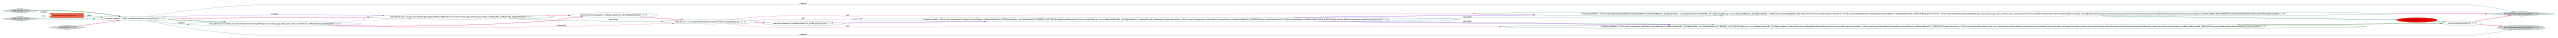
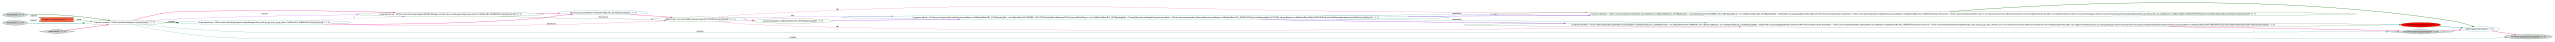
node "createControl['0', '0', '1']": shape diamond -> ellipse
edge "createControl['1', '0', '0']" -> "Composite parent@@@2@@@['1', '1', '1']": label "true" -> "composite"
node "createControl['1', '0', '0']": shape diamond -> ellipse
edge "loadSettings()@@@60@@@['1', '0', '1']" -> "setControl(composite)@@@58@@@['1', '1', '0']": reversed
